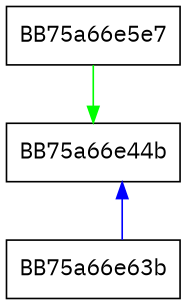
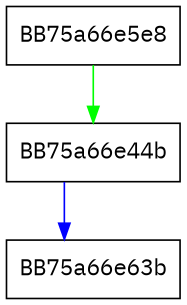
node "BB75a66e5e7": label "BB75a66e5e7" -> "BB75a66e5e8"
edge "BB75a66e63b" -> "BB75a66e44b": reversed
